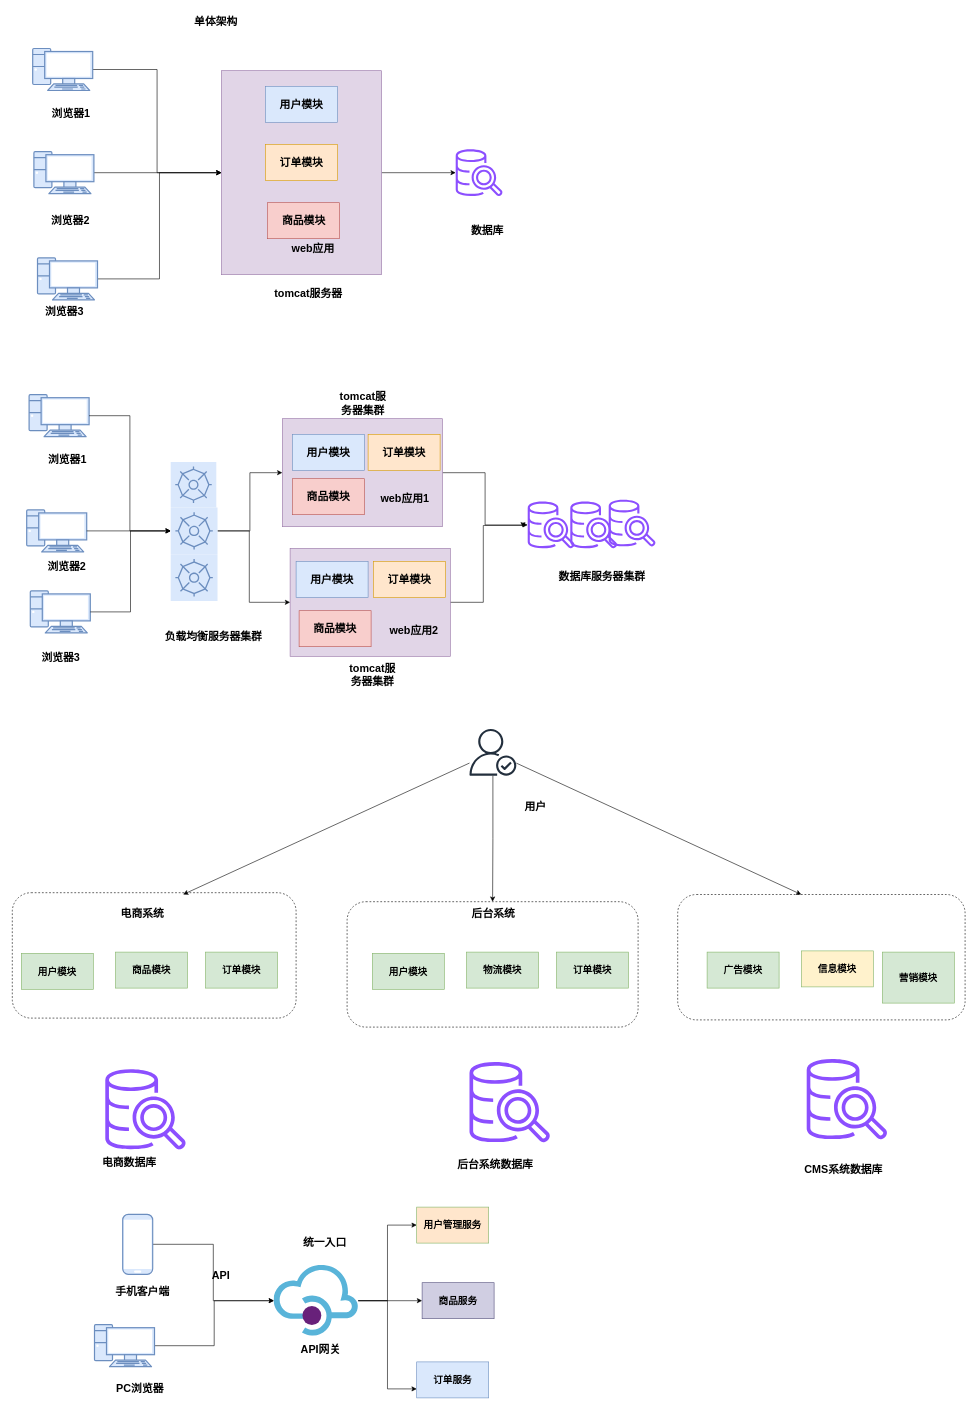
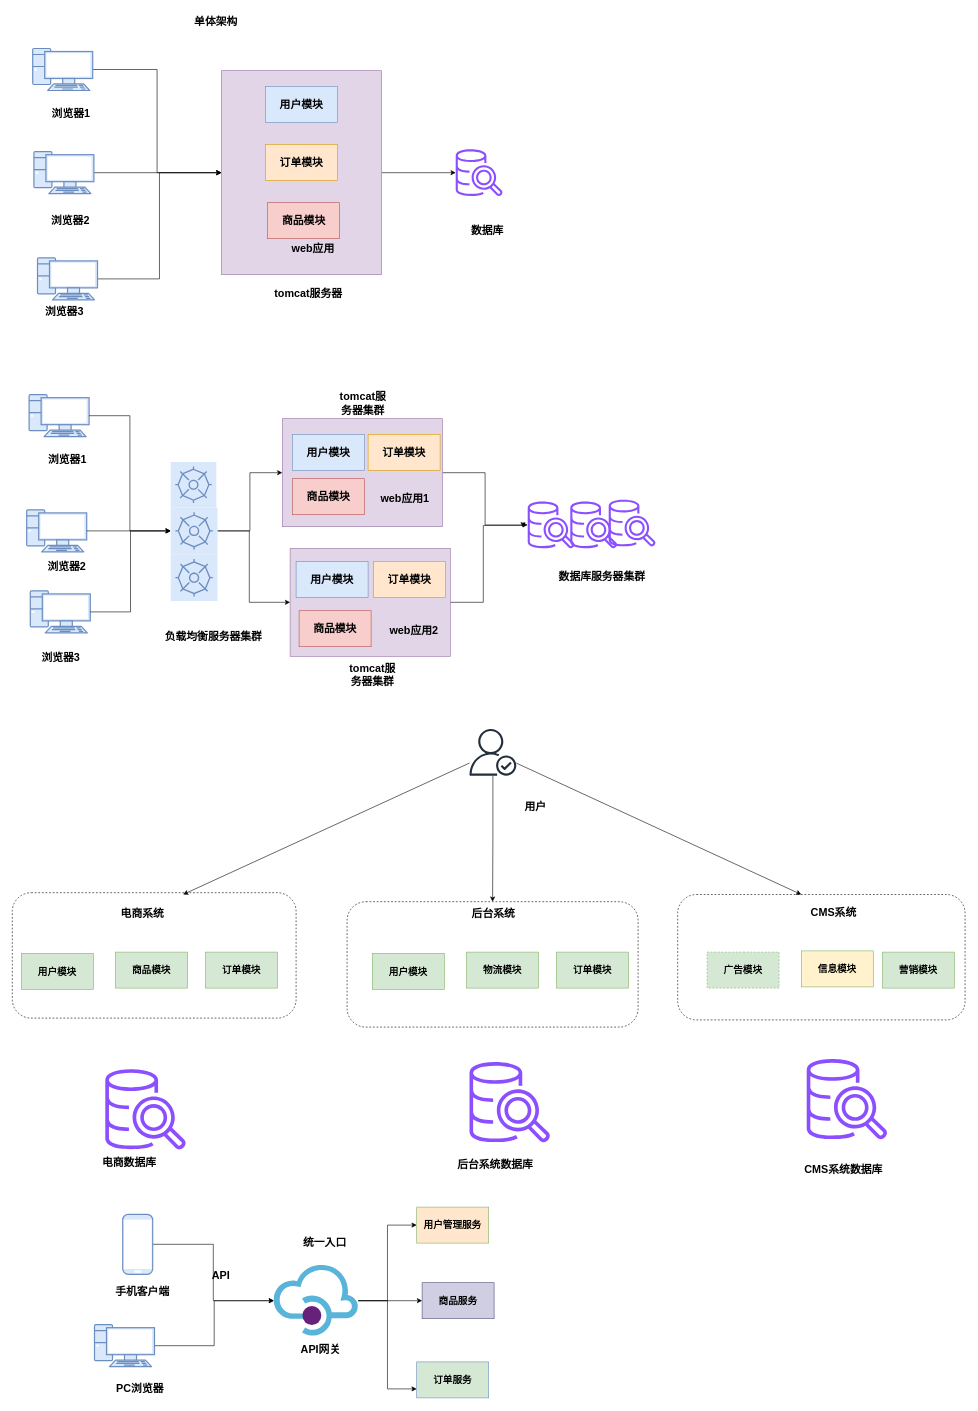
node "CMS系统": added
node "广告模块": style solid -> dashed
node "营销模块": size 72x51 -> 72x36
node "订单服务": fillcolor #dae8fc -> #d5e8d4
